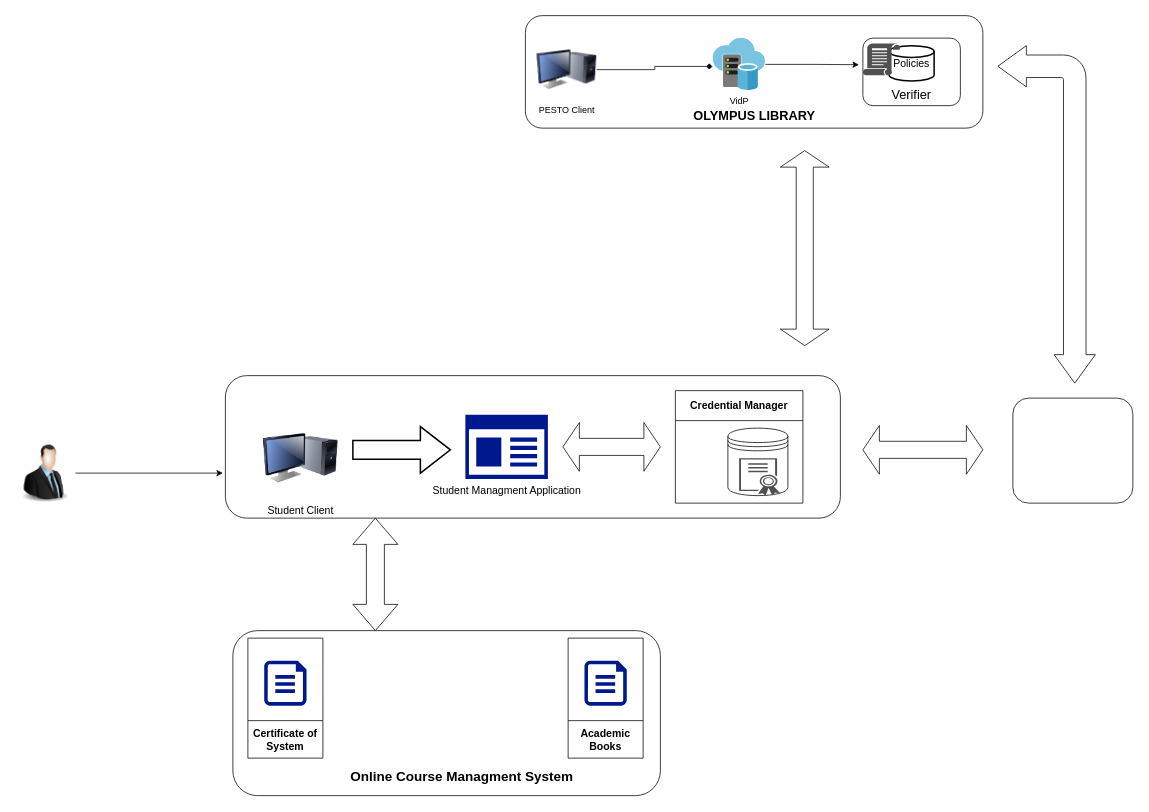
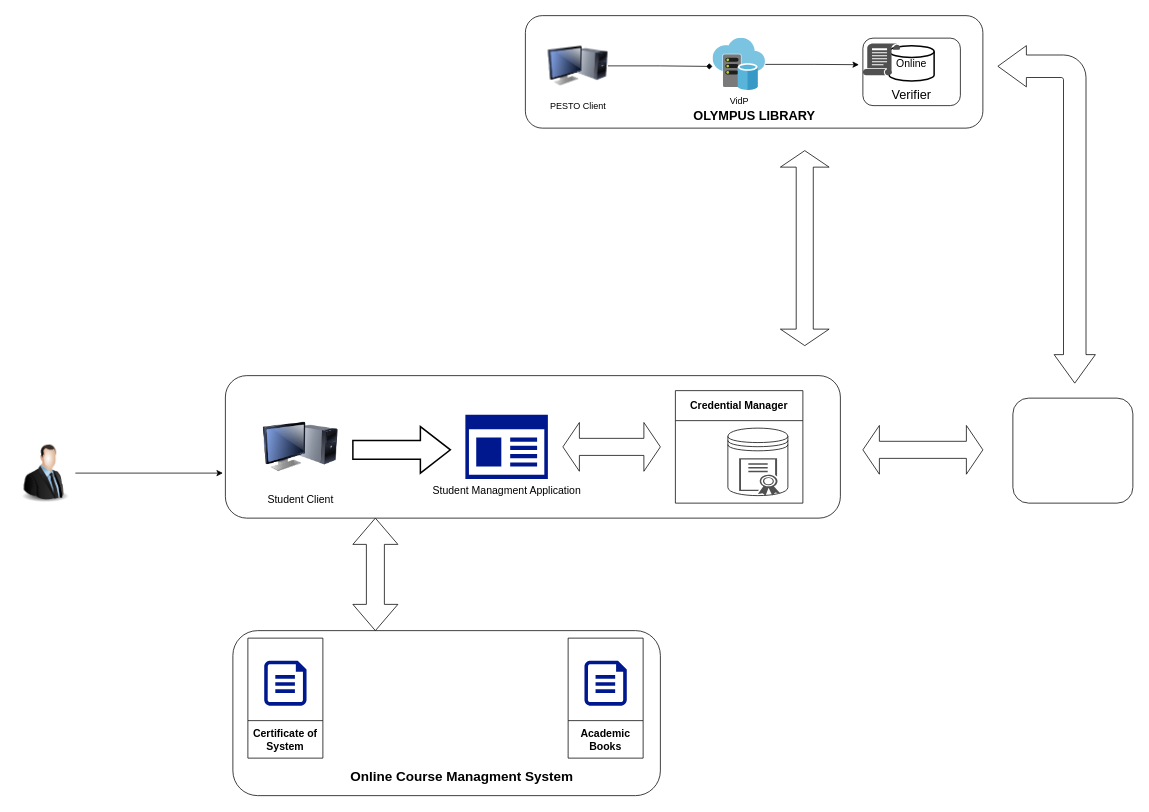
node "Policies": label "Policies" -> "Online"
node "PESTO Client": moved (567, 69) -> (578, 66)
node "Student Client": moved (300, 458) -> (300, 447)
